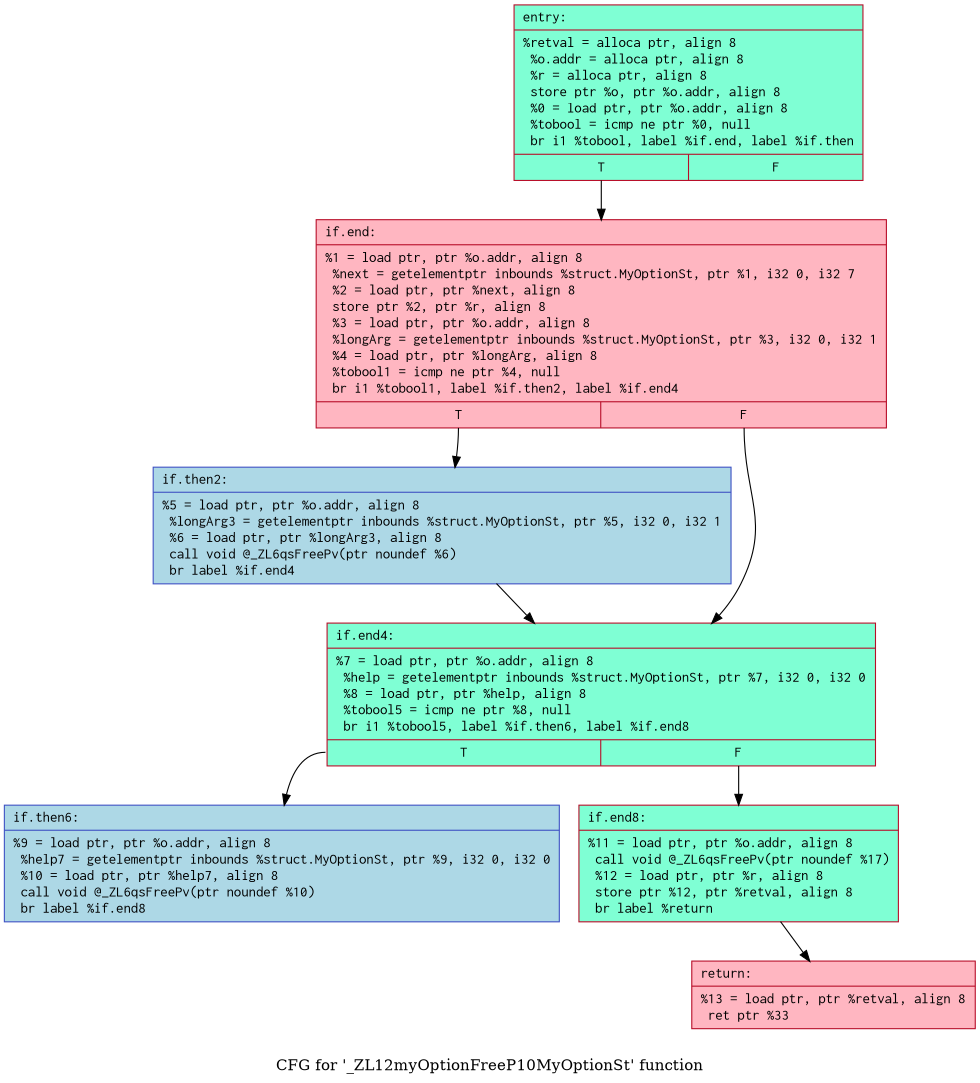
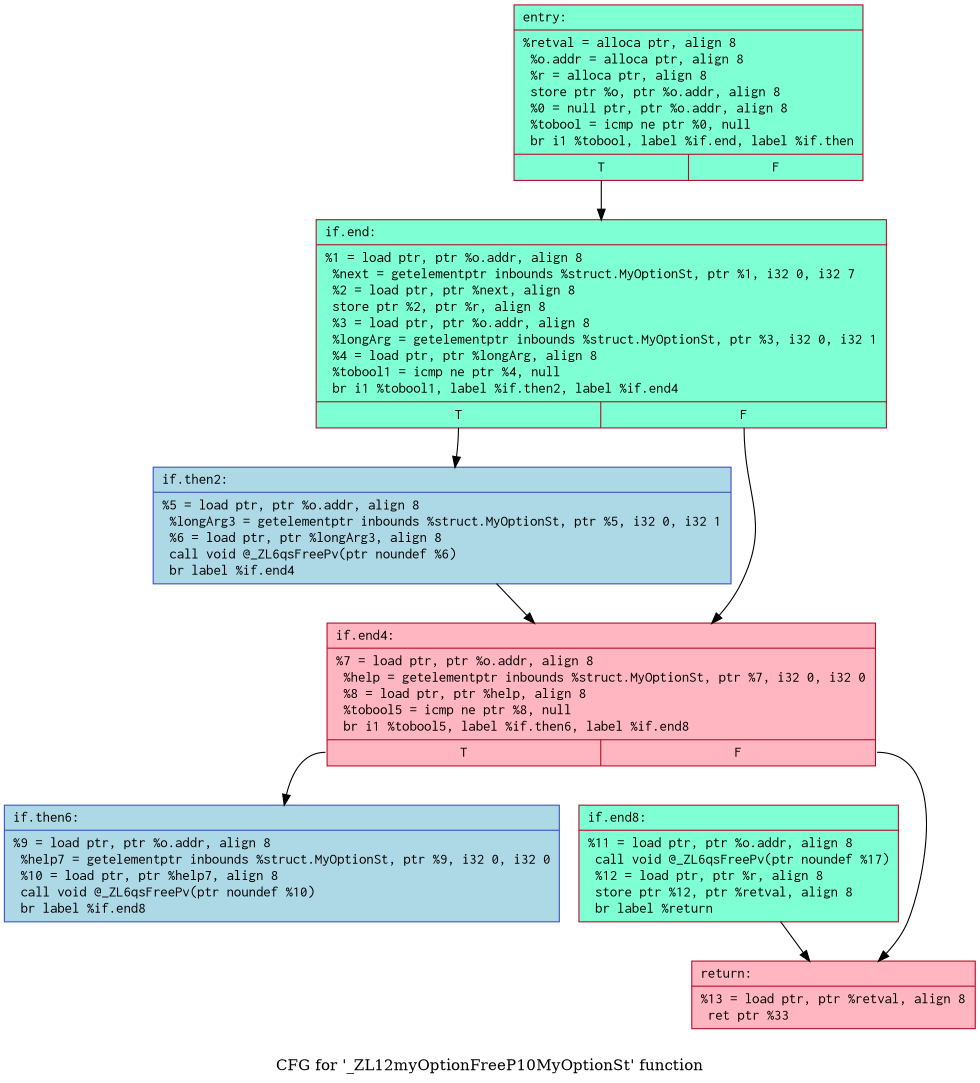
node "entry:": text "%0 = load ptr, ptr %o.addr, align 8" -> "%0 = null ptr, ptr %o.addr, align 8"
node "if.end:": fillcolor lightpink -> aquamarine
node "if.end4:": fillcolor aquamarine -> lightpink
edge "if.end4:" -> "if.end8:": now "if.end4:" -> "return:"
